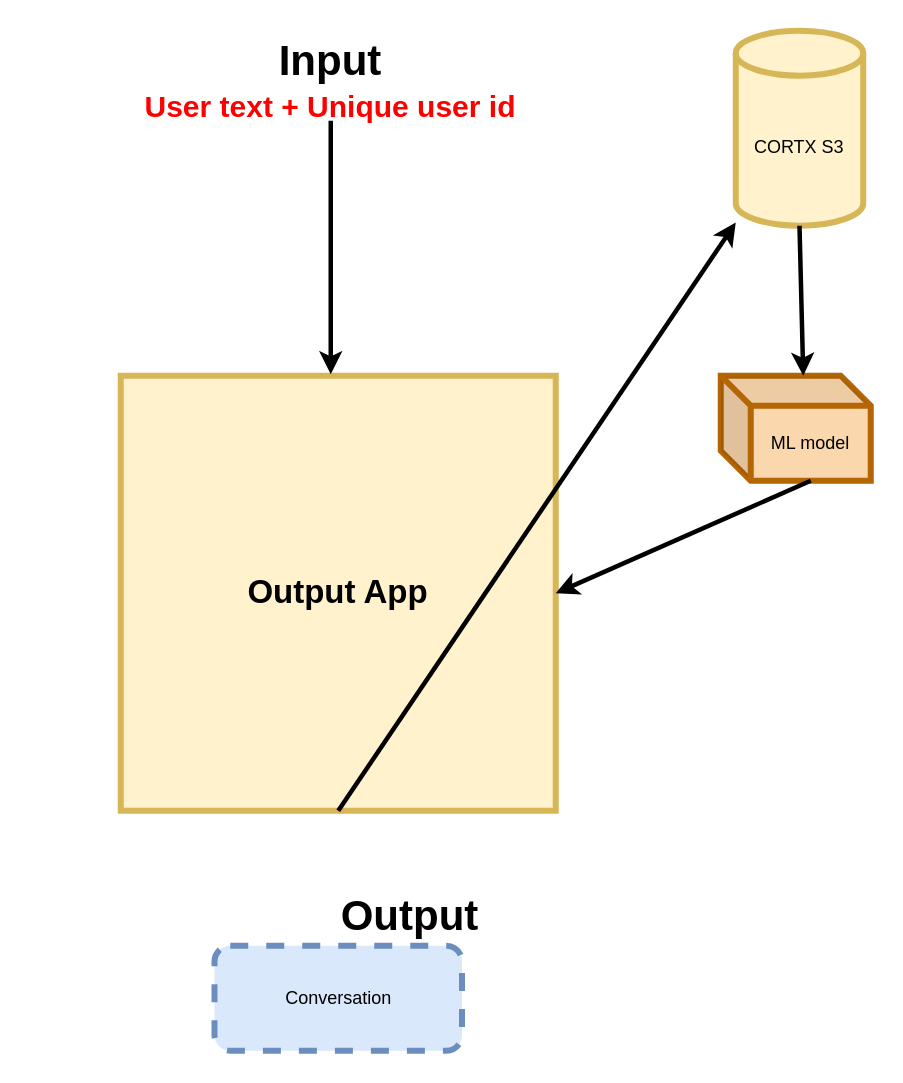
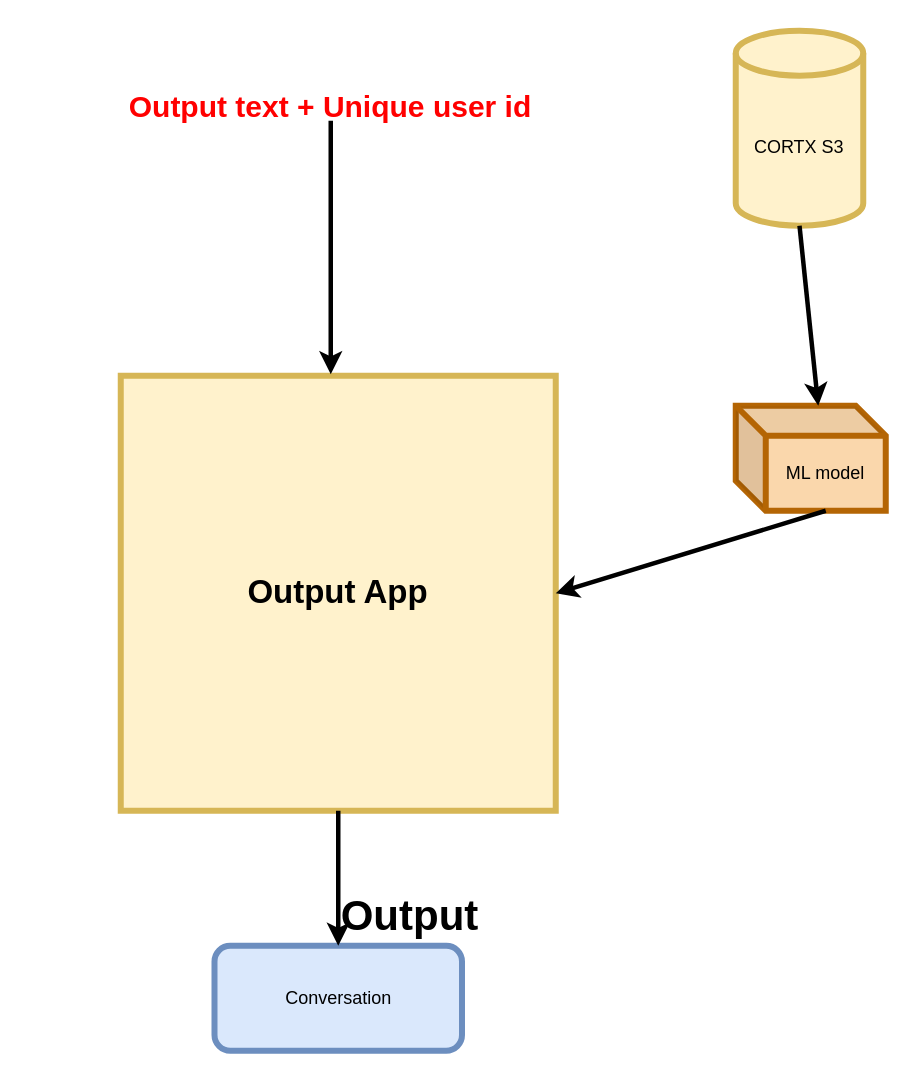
node "Input": removed
node "User text + Unique user id": label "User text + Unique user id" -> "Output text + Unique user id"
node "ML model": moved (796, 428) -> (811, 458)
edge "Output App" -> "CORTX S3": now "Output App" -> "Conversation"
node "Conversation": style dashed -> solid
